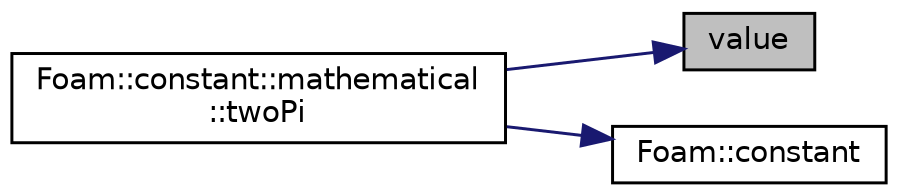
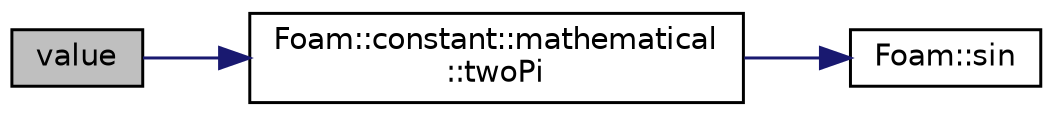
edge "Foam::constant::mathematical ::twoPi" -> "value": reversed
node "Foam::constant": label "Foam::constant" -> "Foam::sin"
